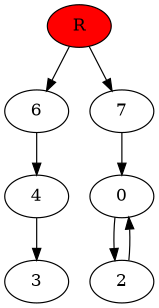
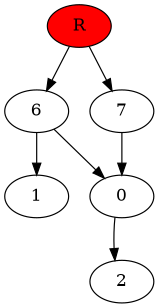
node "4": label "4" -> "1"
edge "2" -> "0": now "6" -> "0"
node "3": removed
